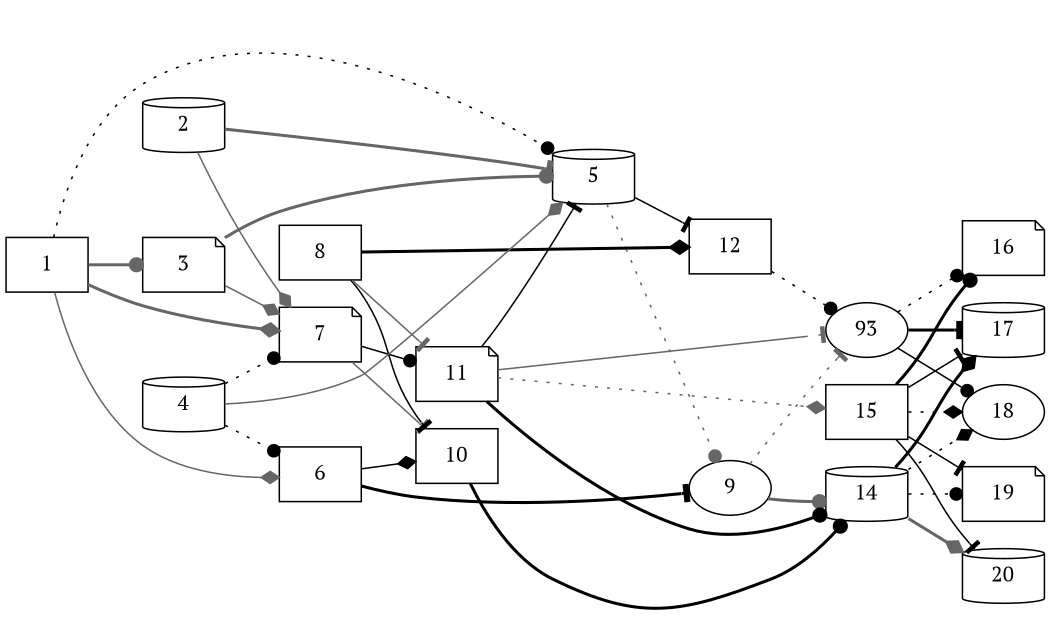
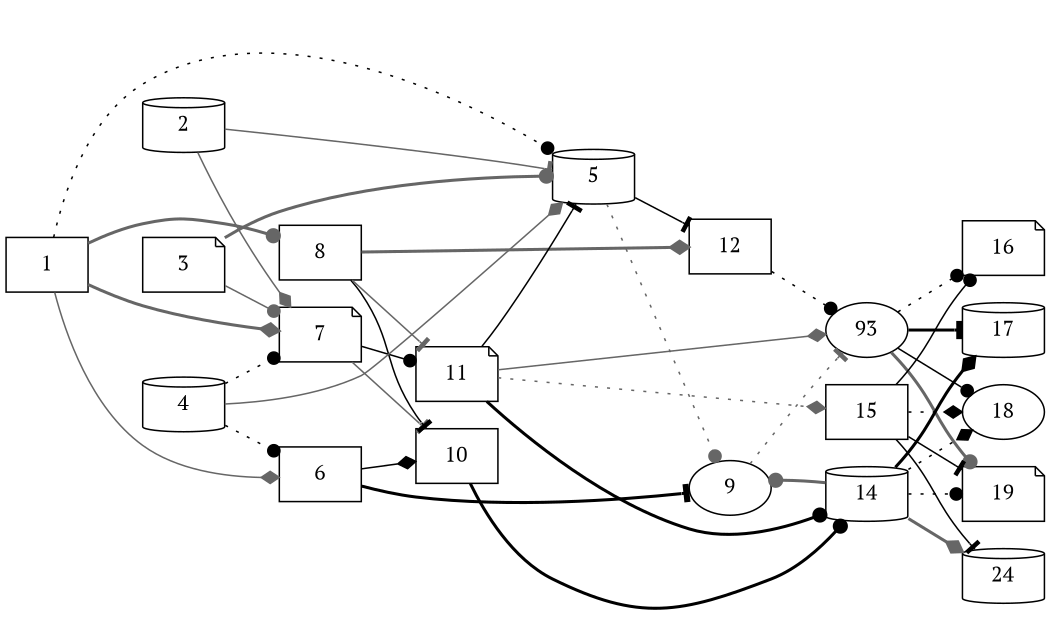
edge "2" -> "5": style bold -> solid
edge "8" -> "12": color black -> gray40
edge "1" -> "3": now "1" -> "8"
edge "3" -> "7": arrowhead diamond -> dot
edge "15" -> "16": style bold -> solid
edge "11" -> "93": arrowhead tee -> diamond
edge "15" -> "17": removed
edge "93" -> "19": added
edge "9" -> "14": reversed
node "20": label "20" -> "24"
